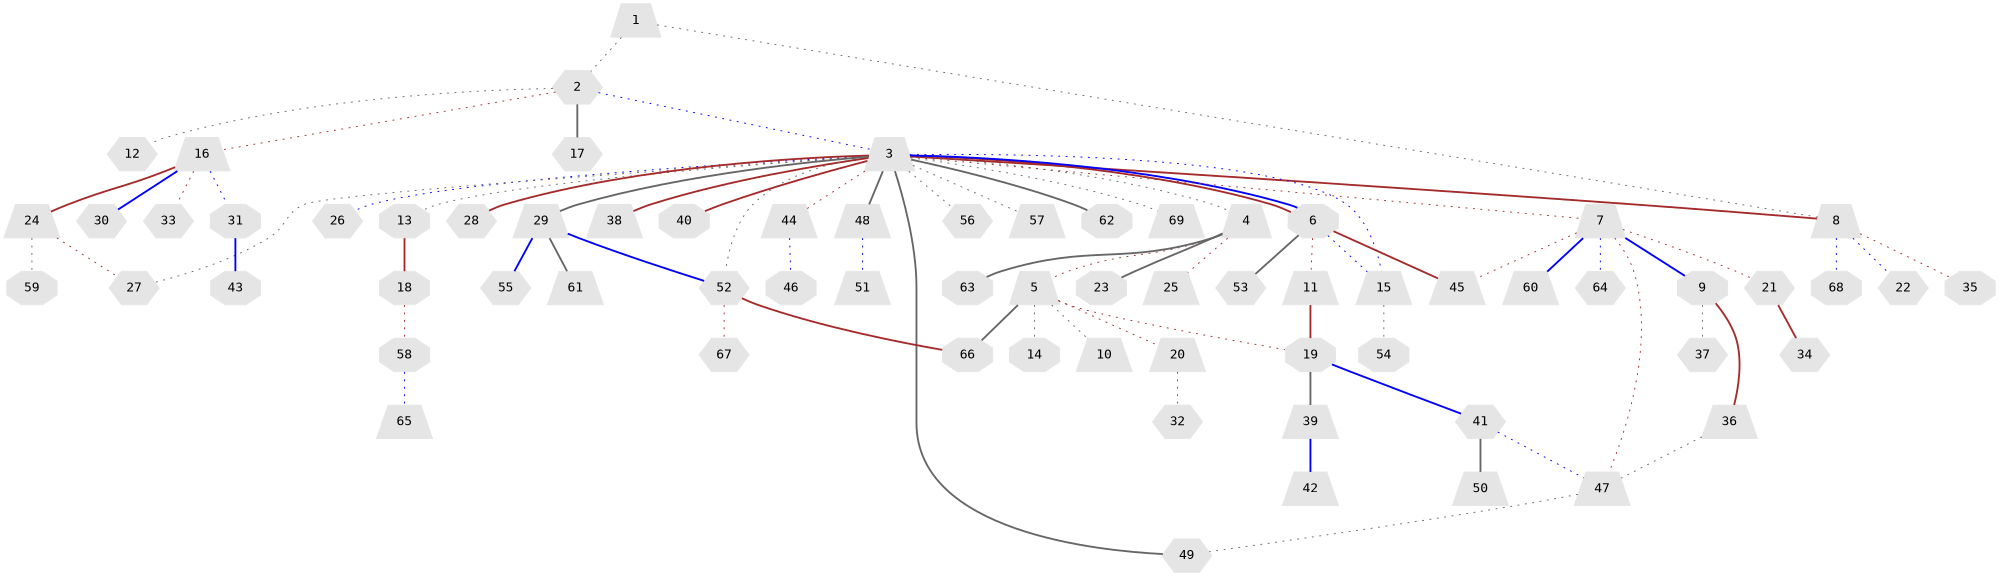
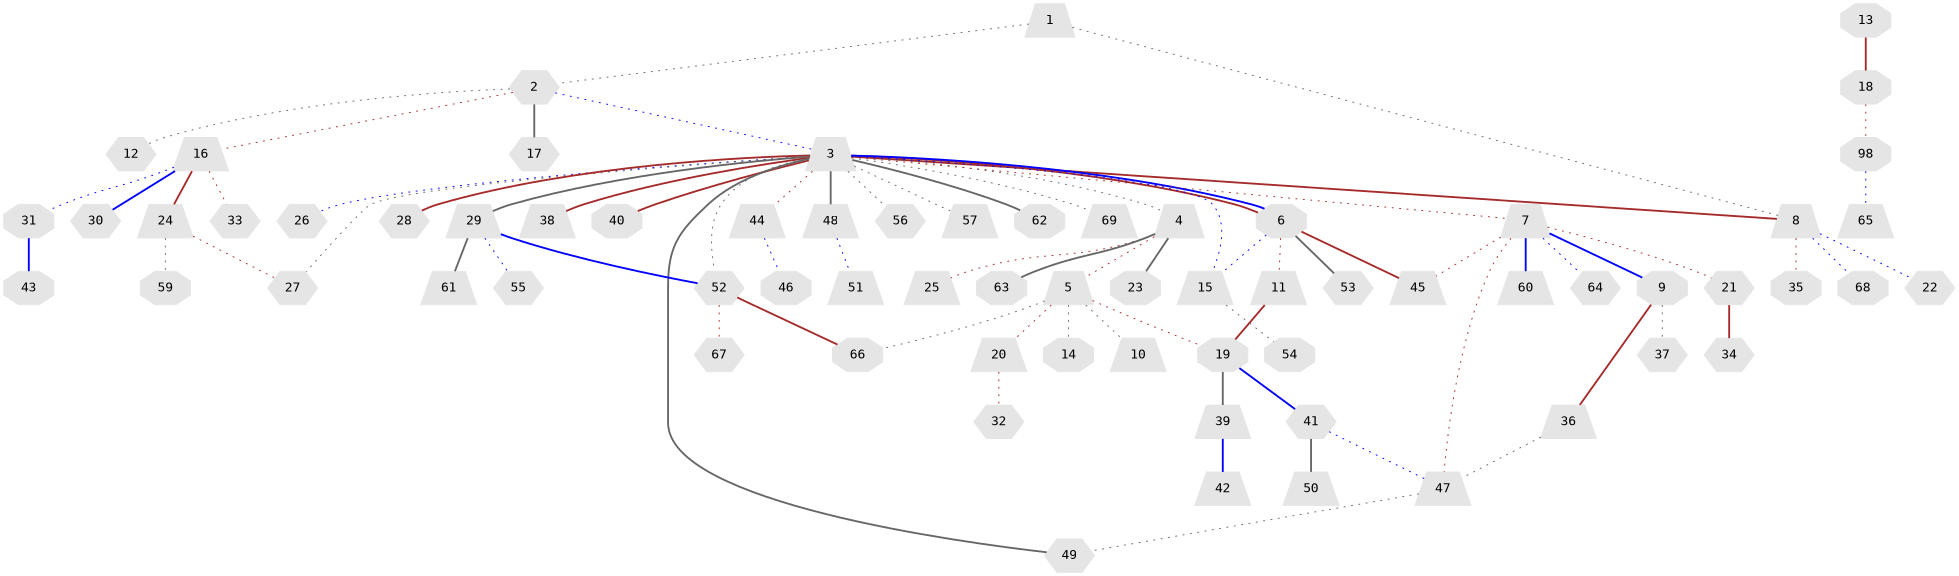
edge "3" -- "13": removed
edge "29" -- "55": style bold -> dotted
edge "5" -- "66": style bold -> dotted
node "58": label "58" -> "98"
